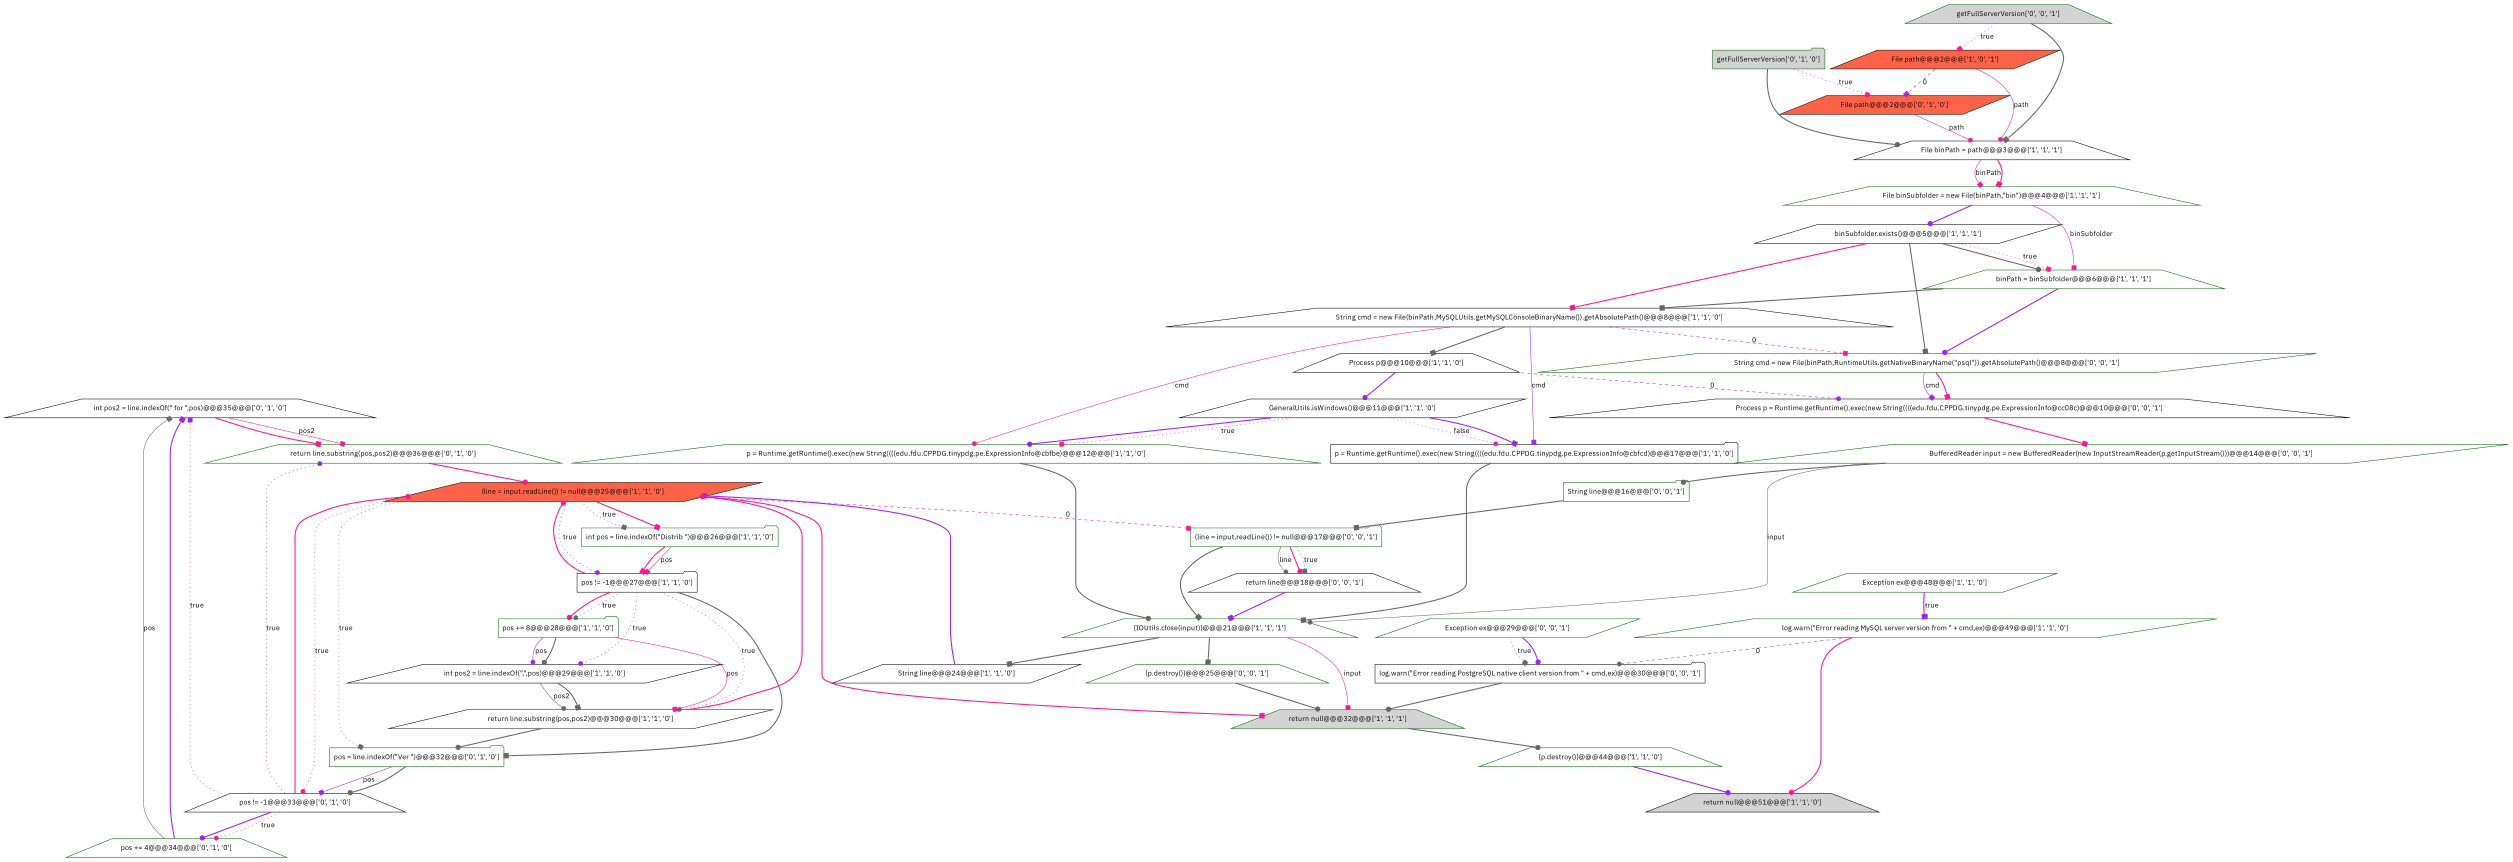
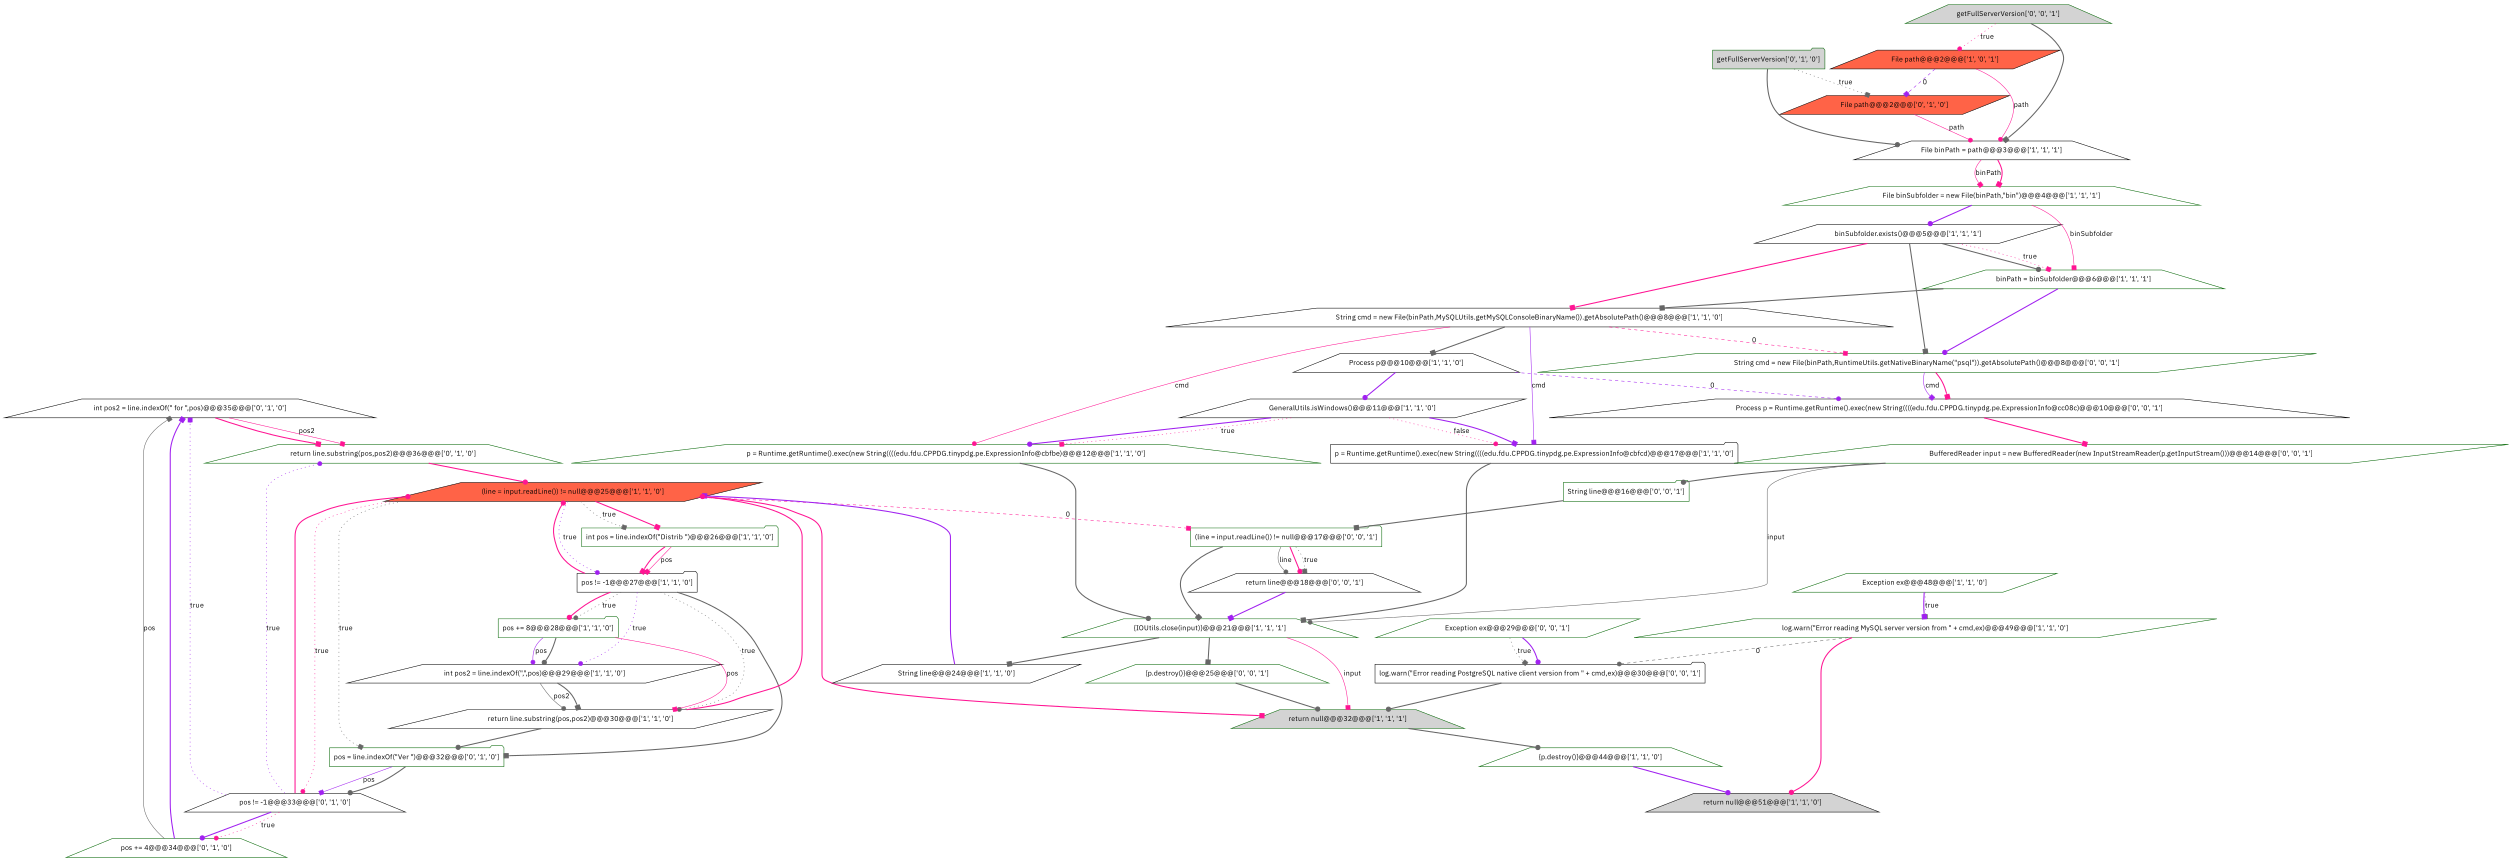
edge "getFullServerVersion['0', '0', '1']" -> "File path@@@2@@@['1', '0', '1']": arrowhead box -> dot
edge "getFullServerVersion['0', '1', '0']" -> "File path@@@2@@@['0', '1', '0']": color deeppink -> gray40
